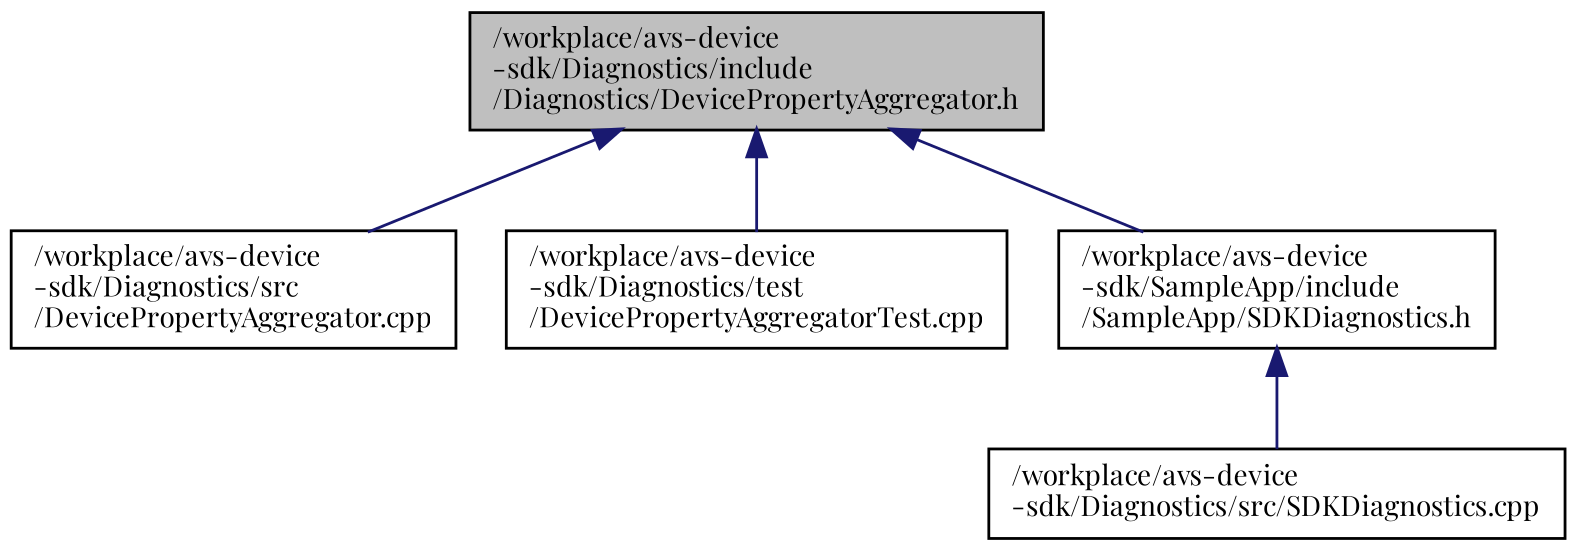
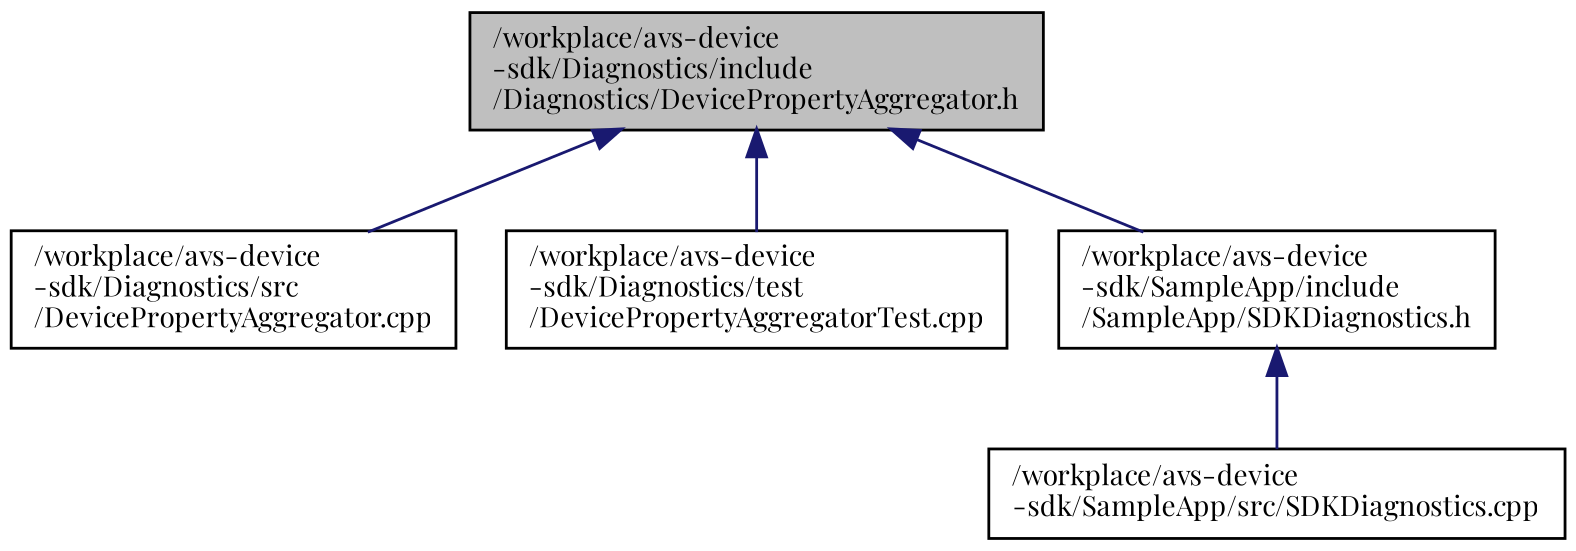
node "/workplace/avs-device -sdk/Diagnostics/src/SDKDiagnostics.cpp": label "/workplace/avs-device -sdk/Diagnostics/src/SDKDiagnostics.cpp" -> "/workplace/avs-device -sdk/SampleApp/src/SDKDiagnostics.cpp"
